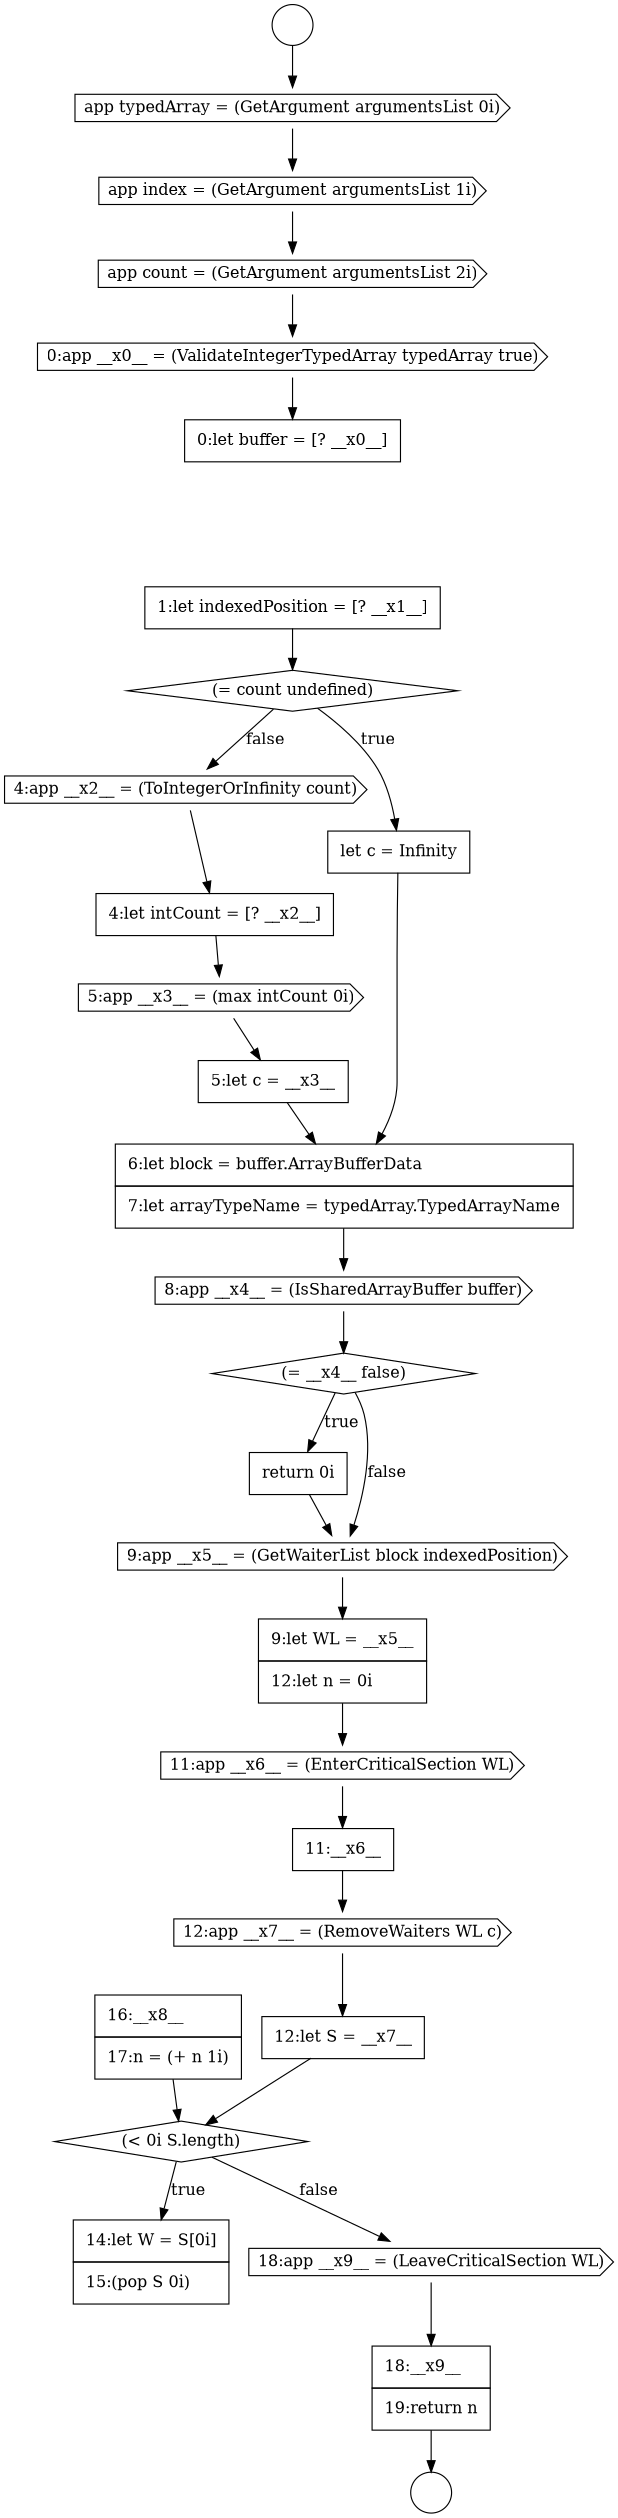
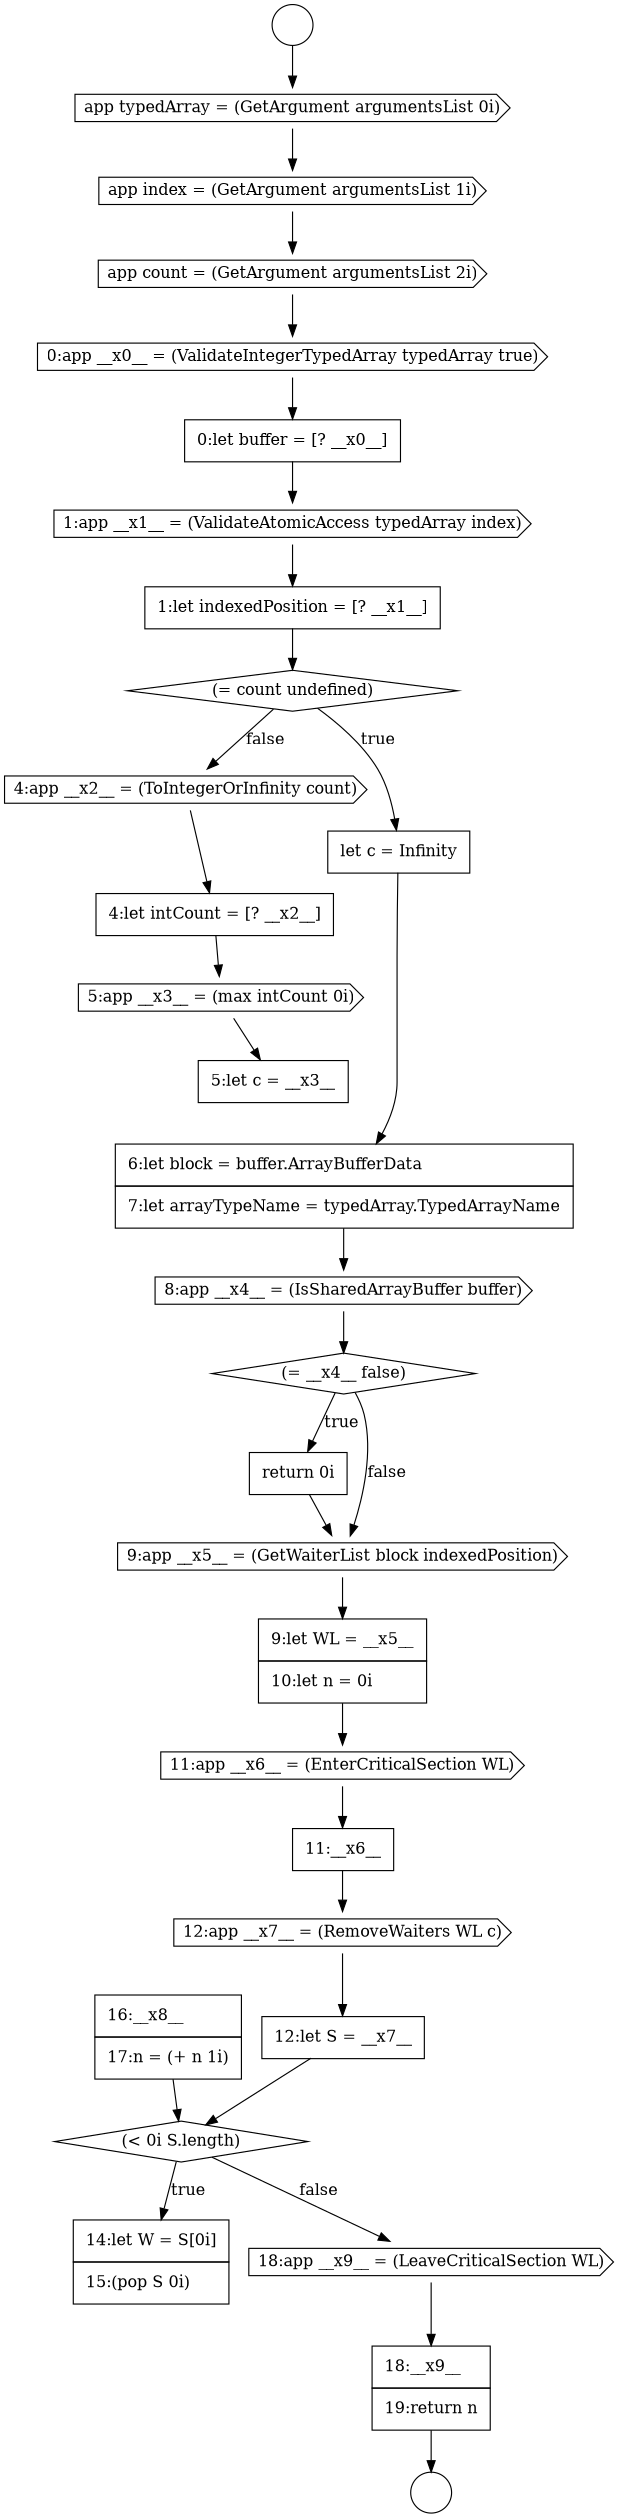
node "1:app __x1__ = (ValidateAtomicAccess typedArray index)": added
edge "5:let c = __x3__" -> "6:let block = buffer.ArrayBufferData": removed
node "9:let WL = __x5__": text "12:let n = 0i" -> "10:let n = 0i"
